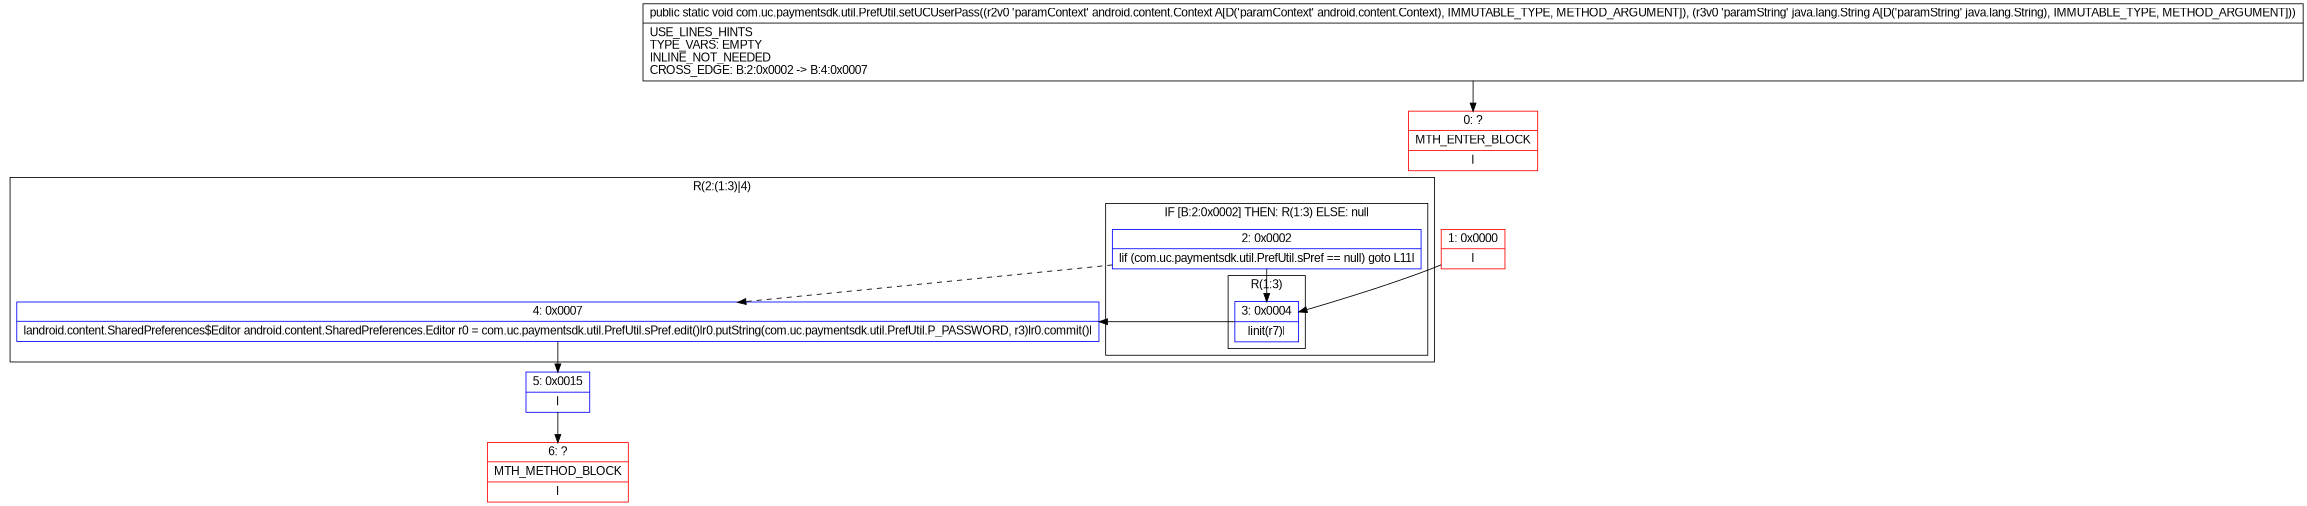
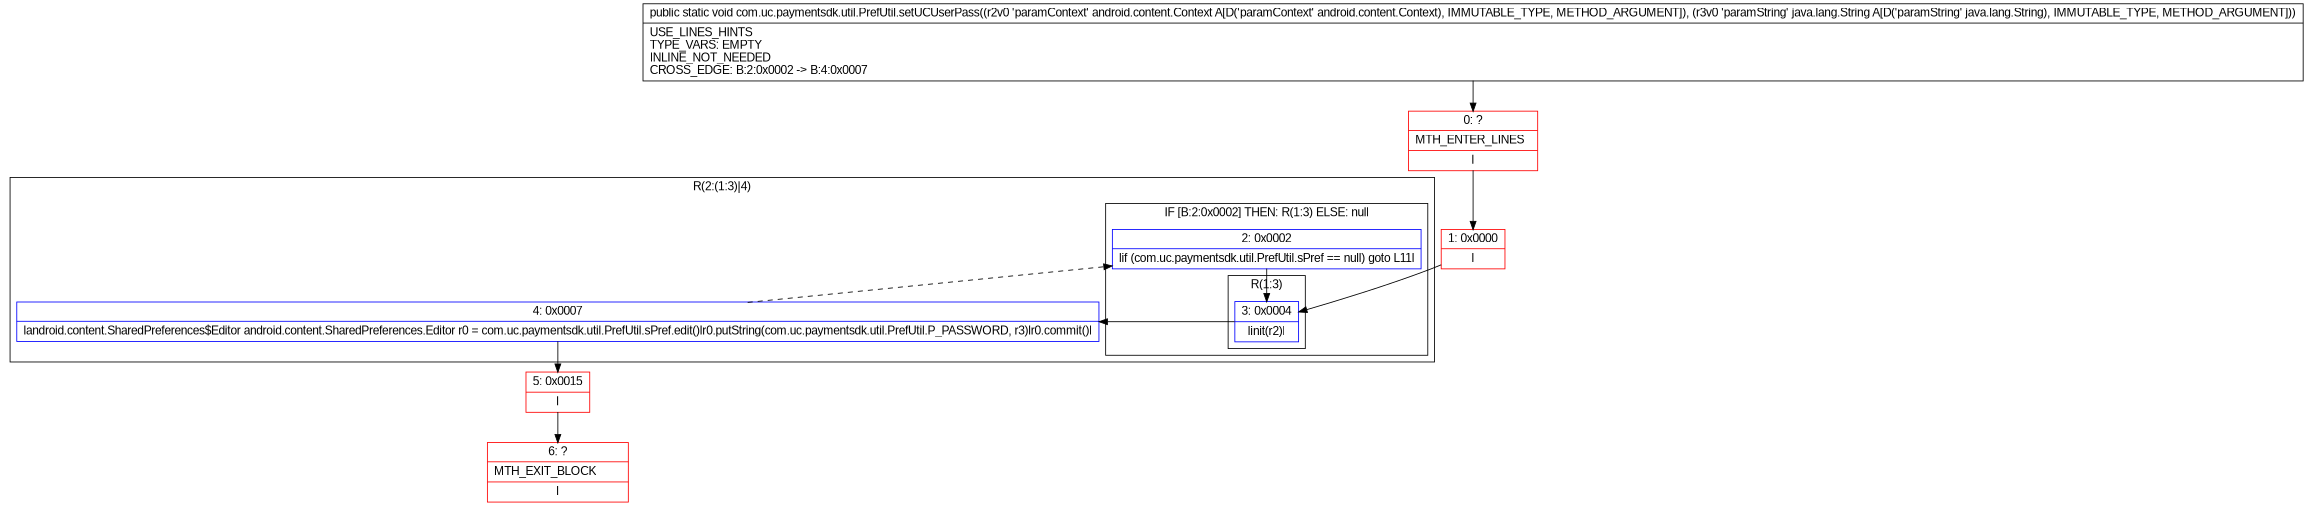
node "0: ?": text "MTH_ENTER_BLOCK" -> "MTH_ENTER_LINES"
edge "0: ?" -> "1: 0x0000": added
edge "2: 0x0002" -> "4: 0x0007": reversed
node "3: 0x0004": text "linit(r7)l" -> "linit(r2)l"
node "5: 0x0015": color blue -> red
node "6: ?": text "MTH_METHOD_BLOCK" -> "MTH_EXIT_BLOCK"
